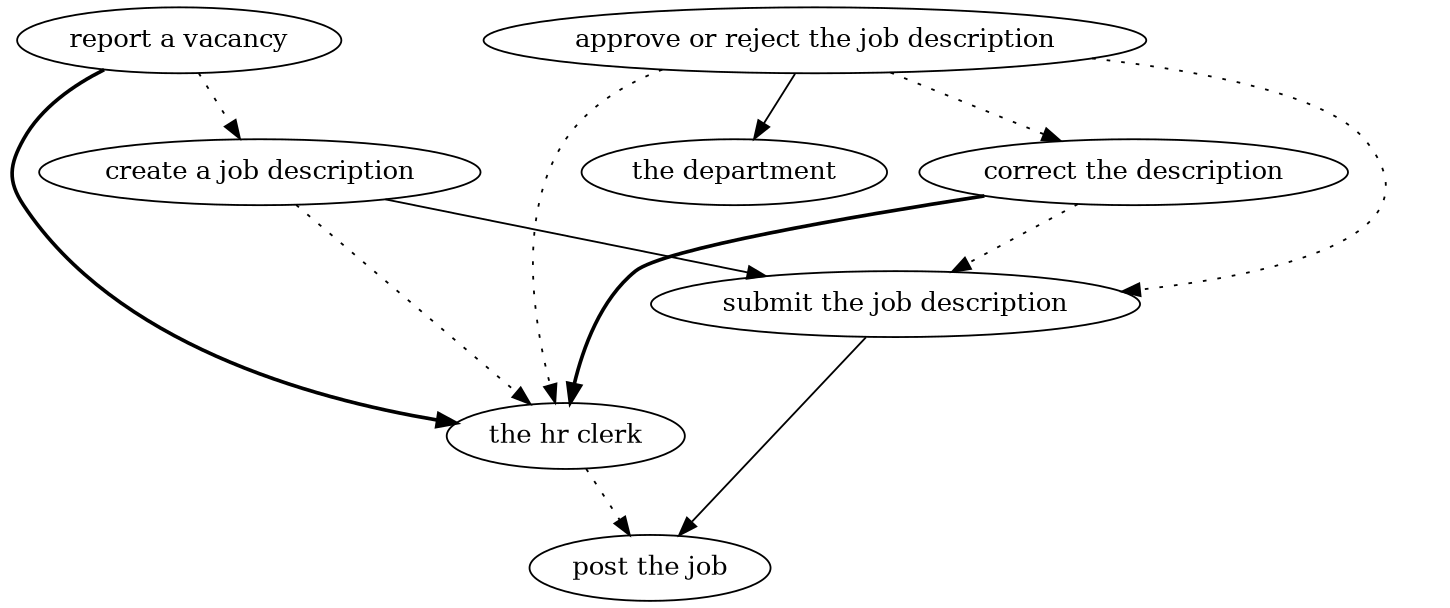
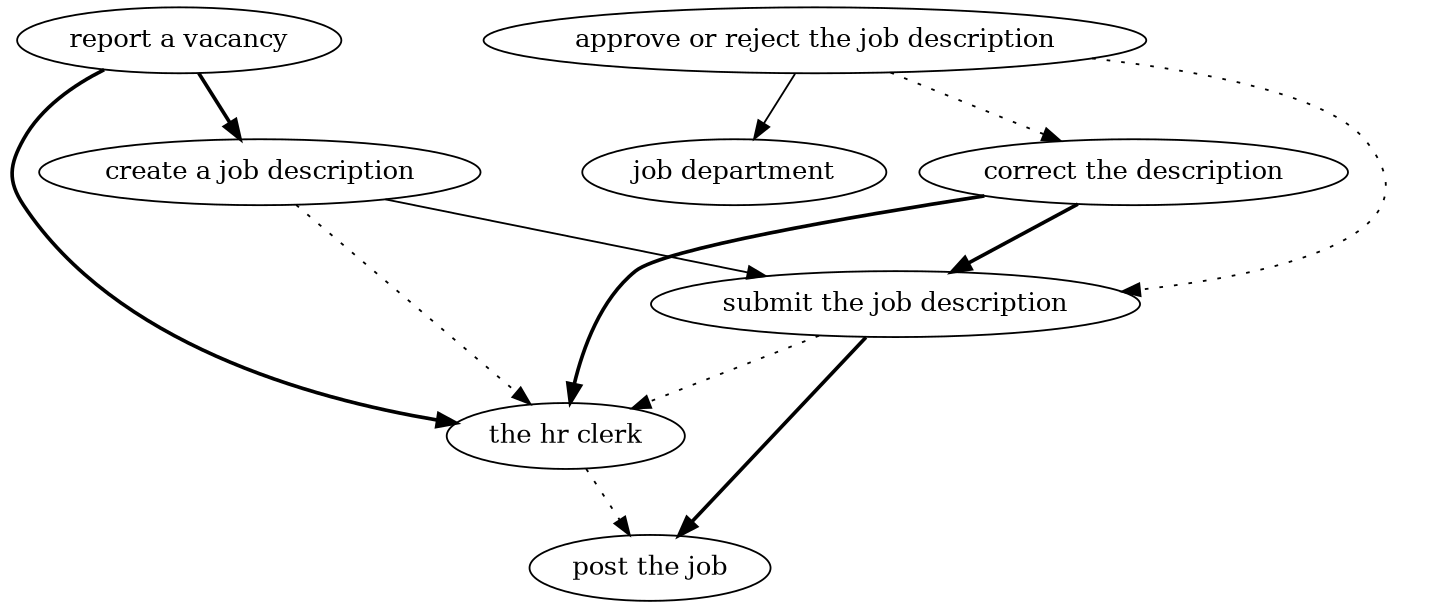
edge "report a vacancy" -> "create a job description": style dotted -> bold
node "the department": label "the department" -> "job department"
edge "approve or reject the job description" -> "the hr clerk": now "submit the job description" -> "the hr clerk"
edge "correct the description" -> "submit the job description": style dotted -> bold
edge "submit the job description" -> "post the job": style solid -> bold
